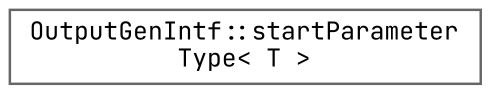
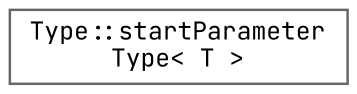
node "OutputGenIntf::startParameter Type< T >": label "OutputGenIntf::startParameter Type< T >" -> "Type::startParameter Type< T >"
